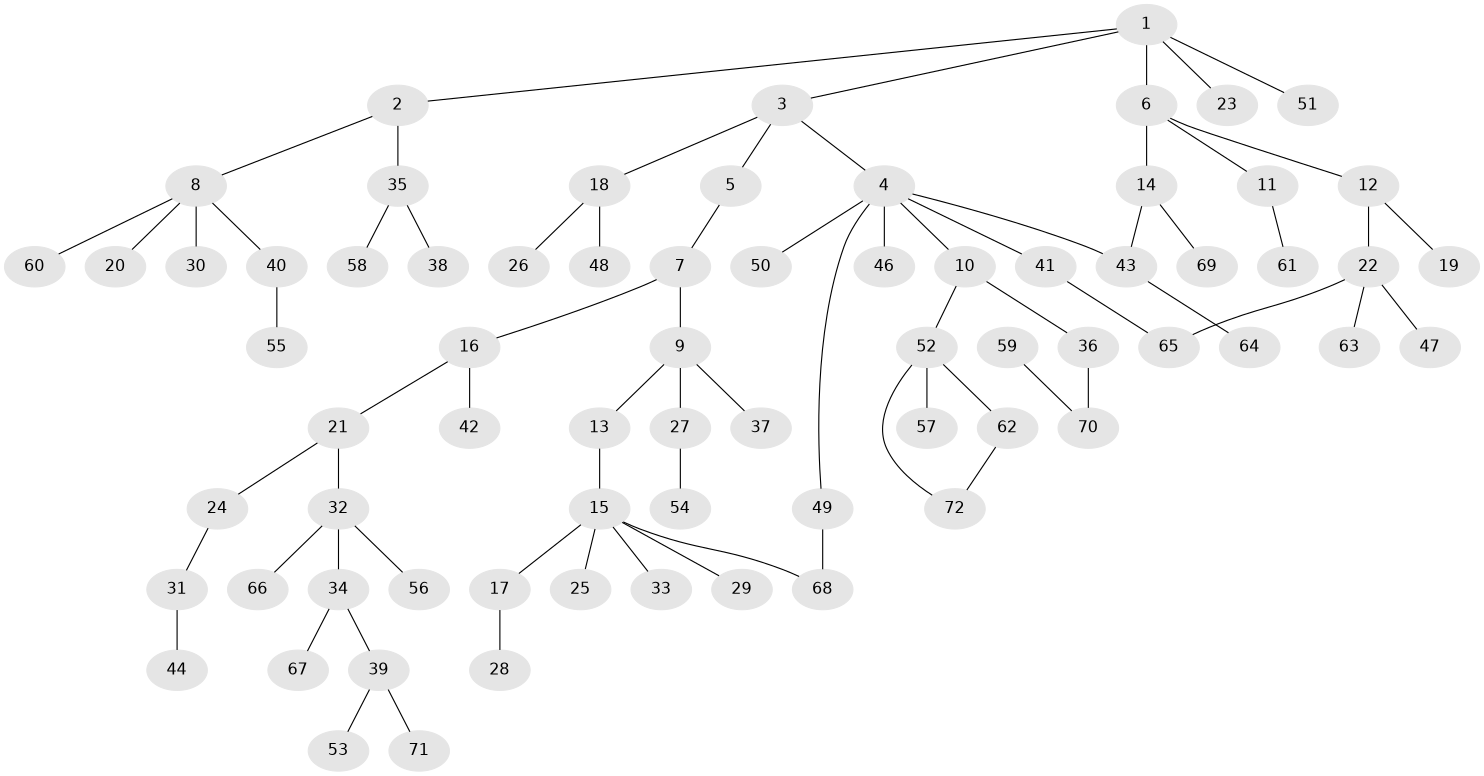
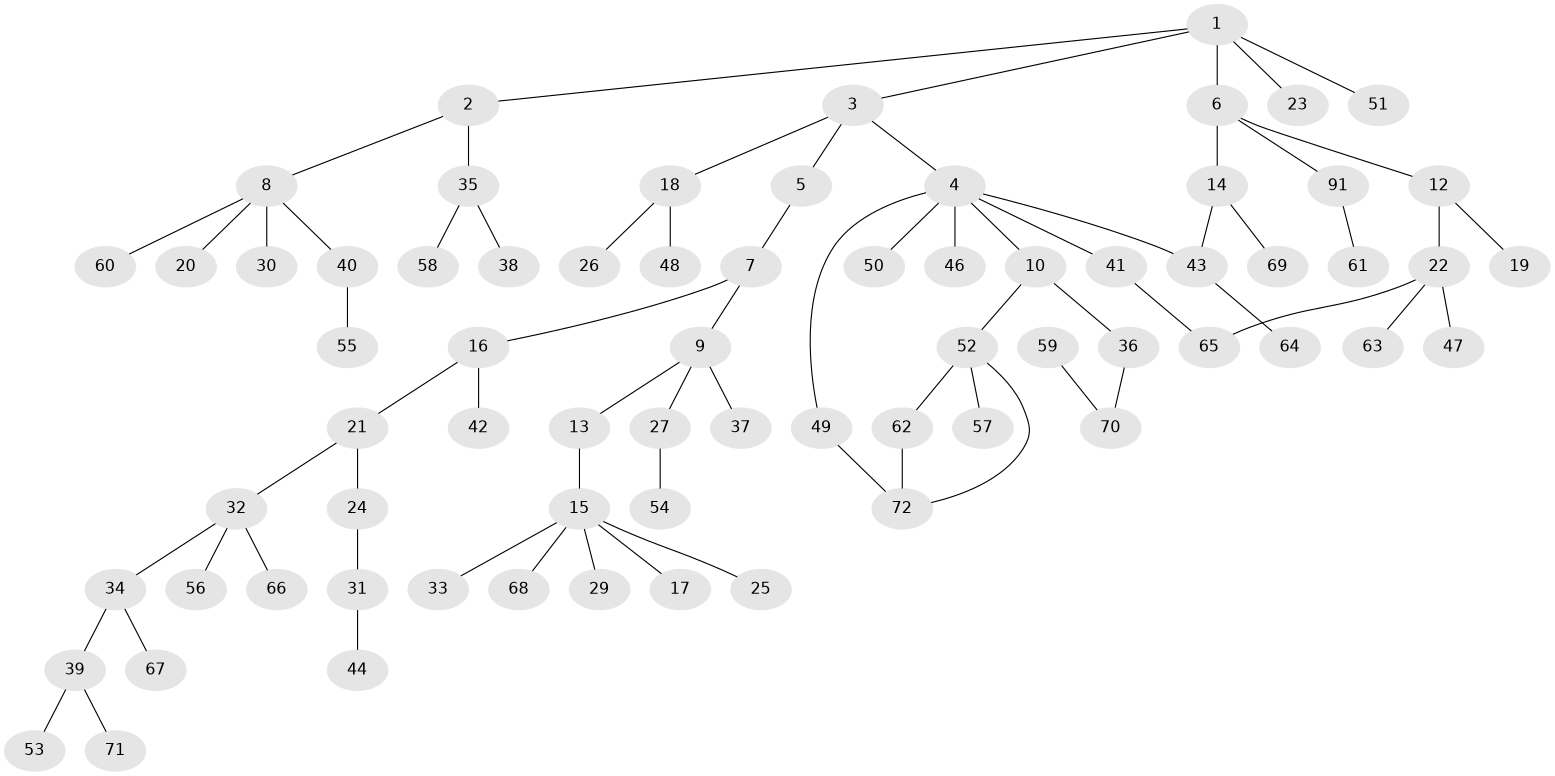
node "11": label "11" -> "91"
edge "49" -- "68": now "49" -- "72"
node "28": removed
